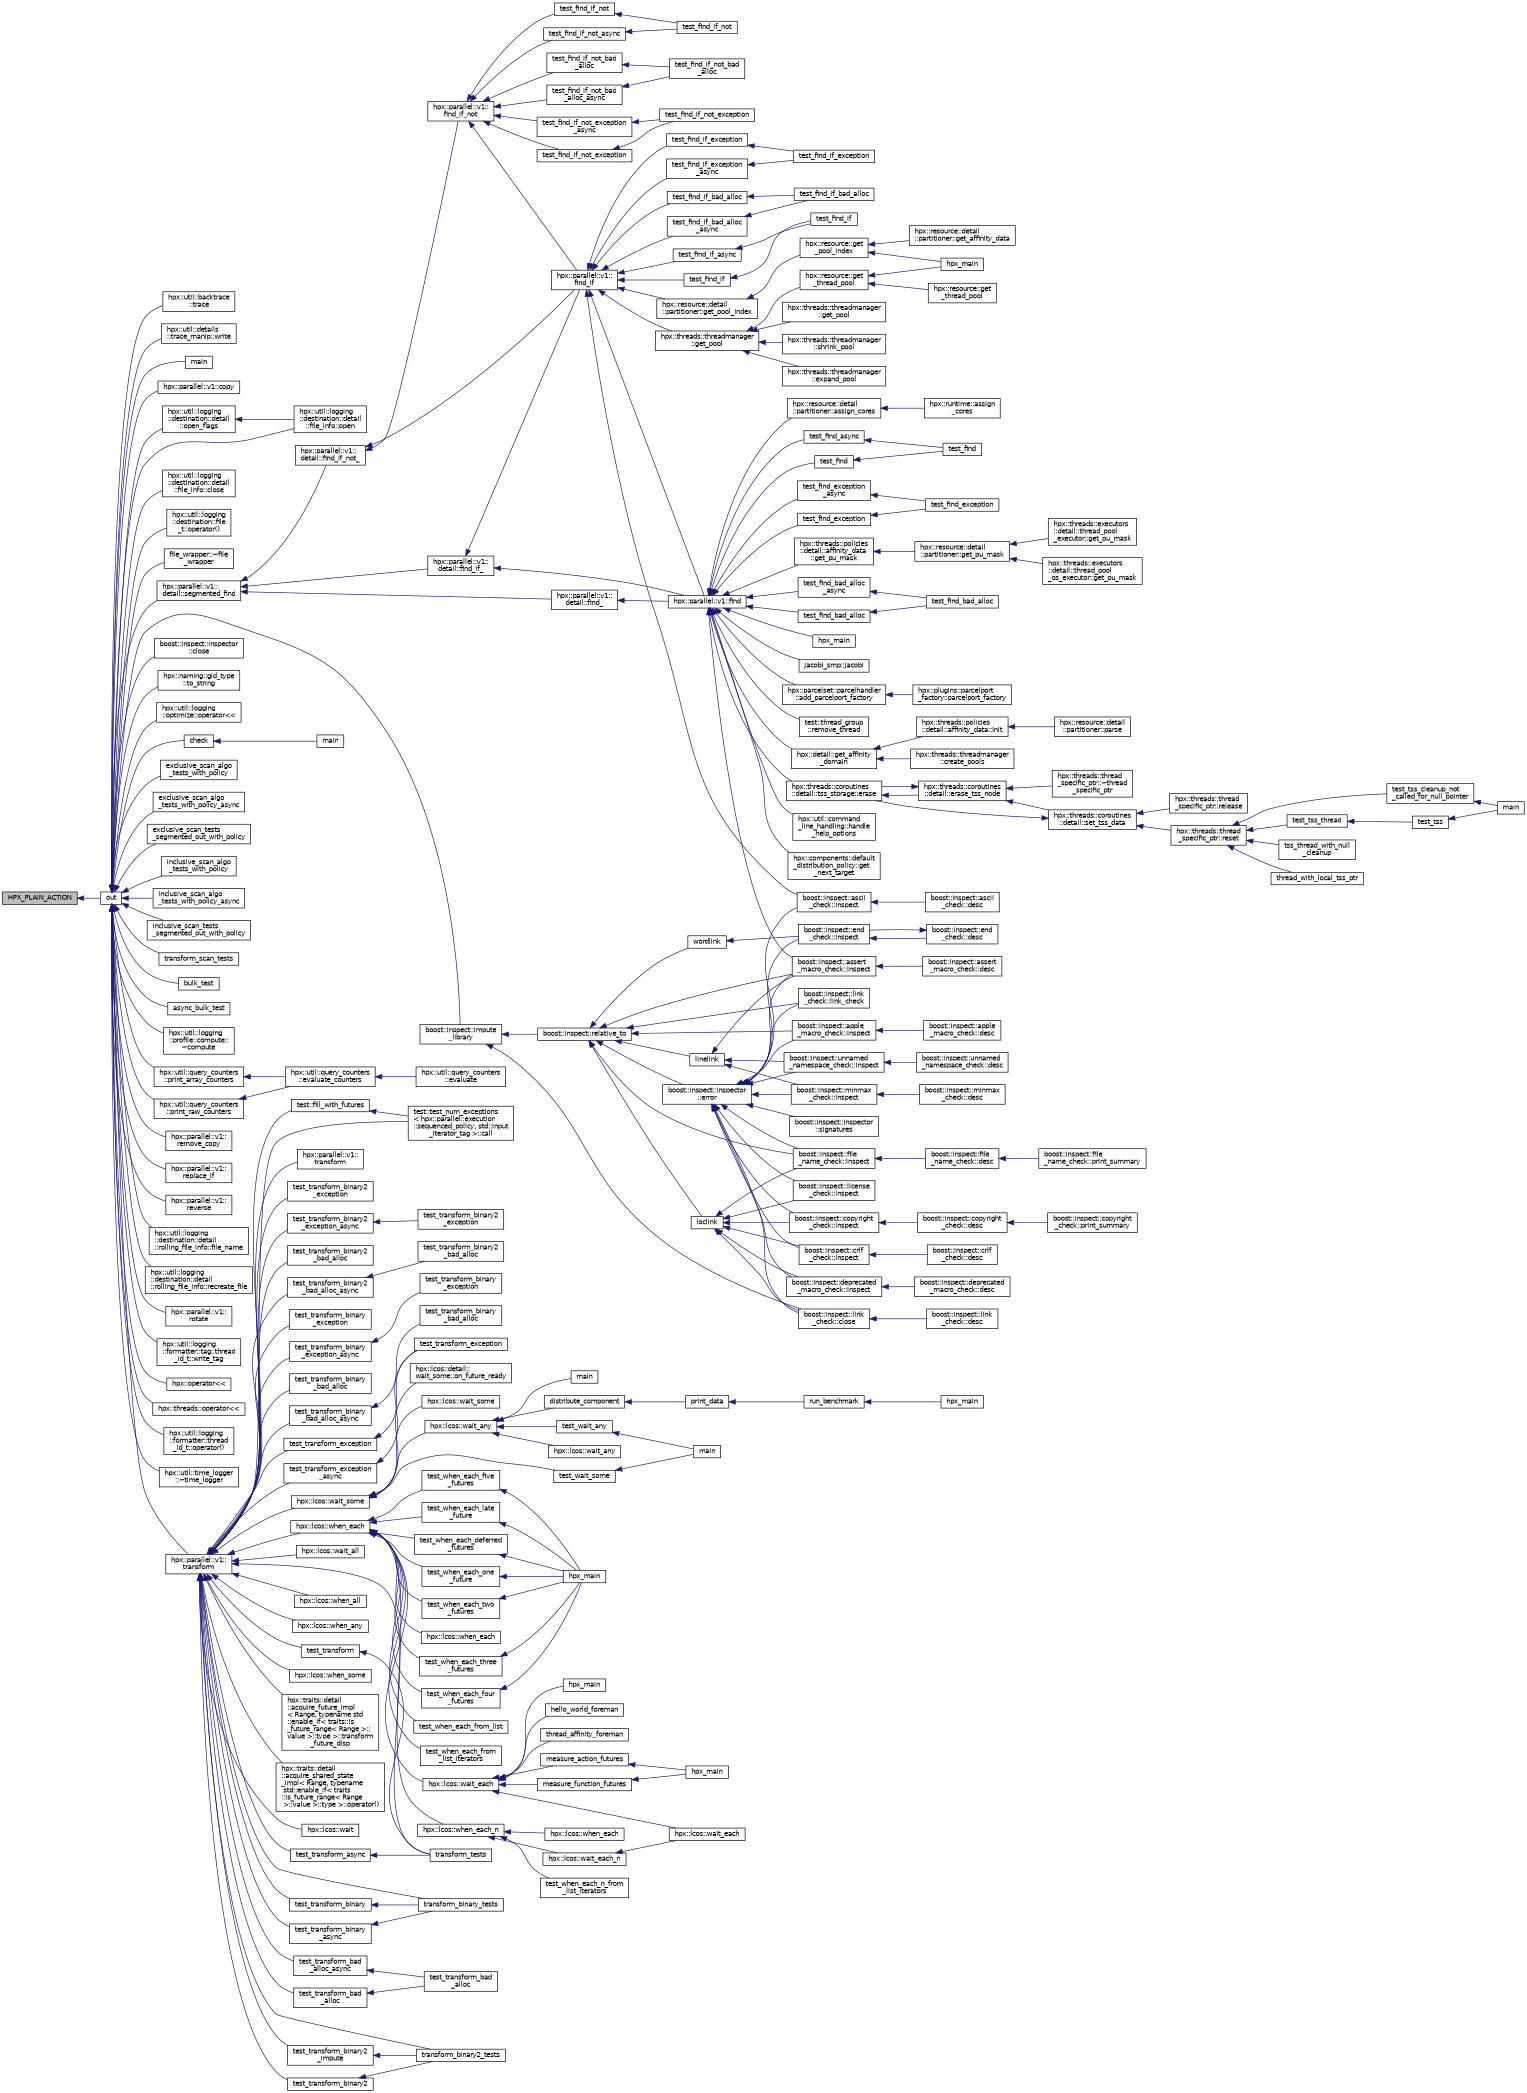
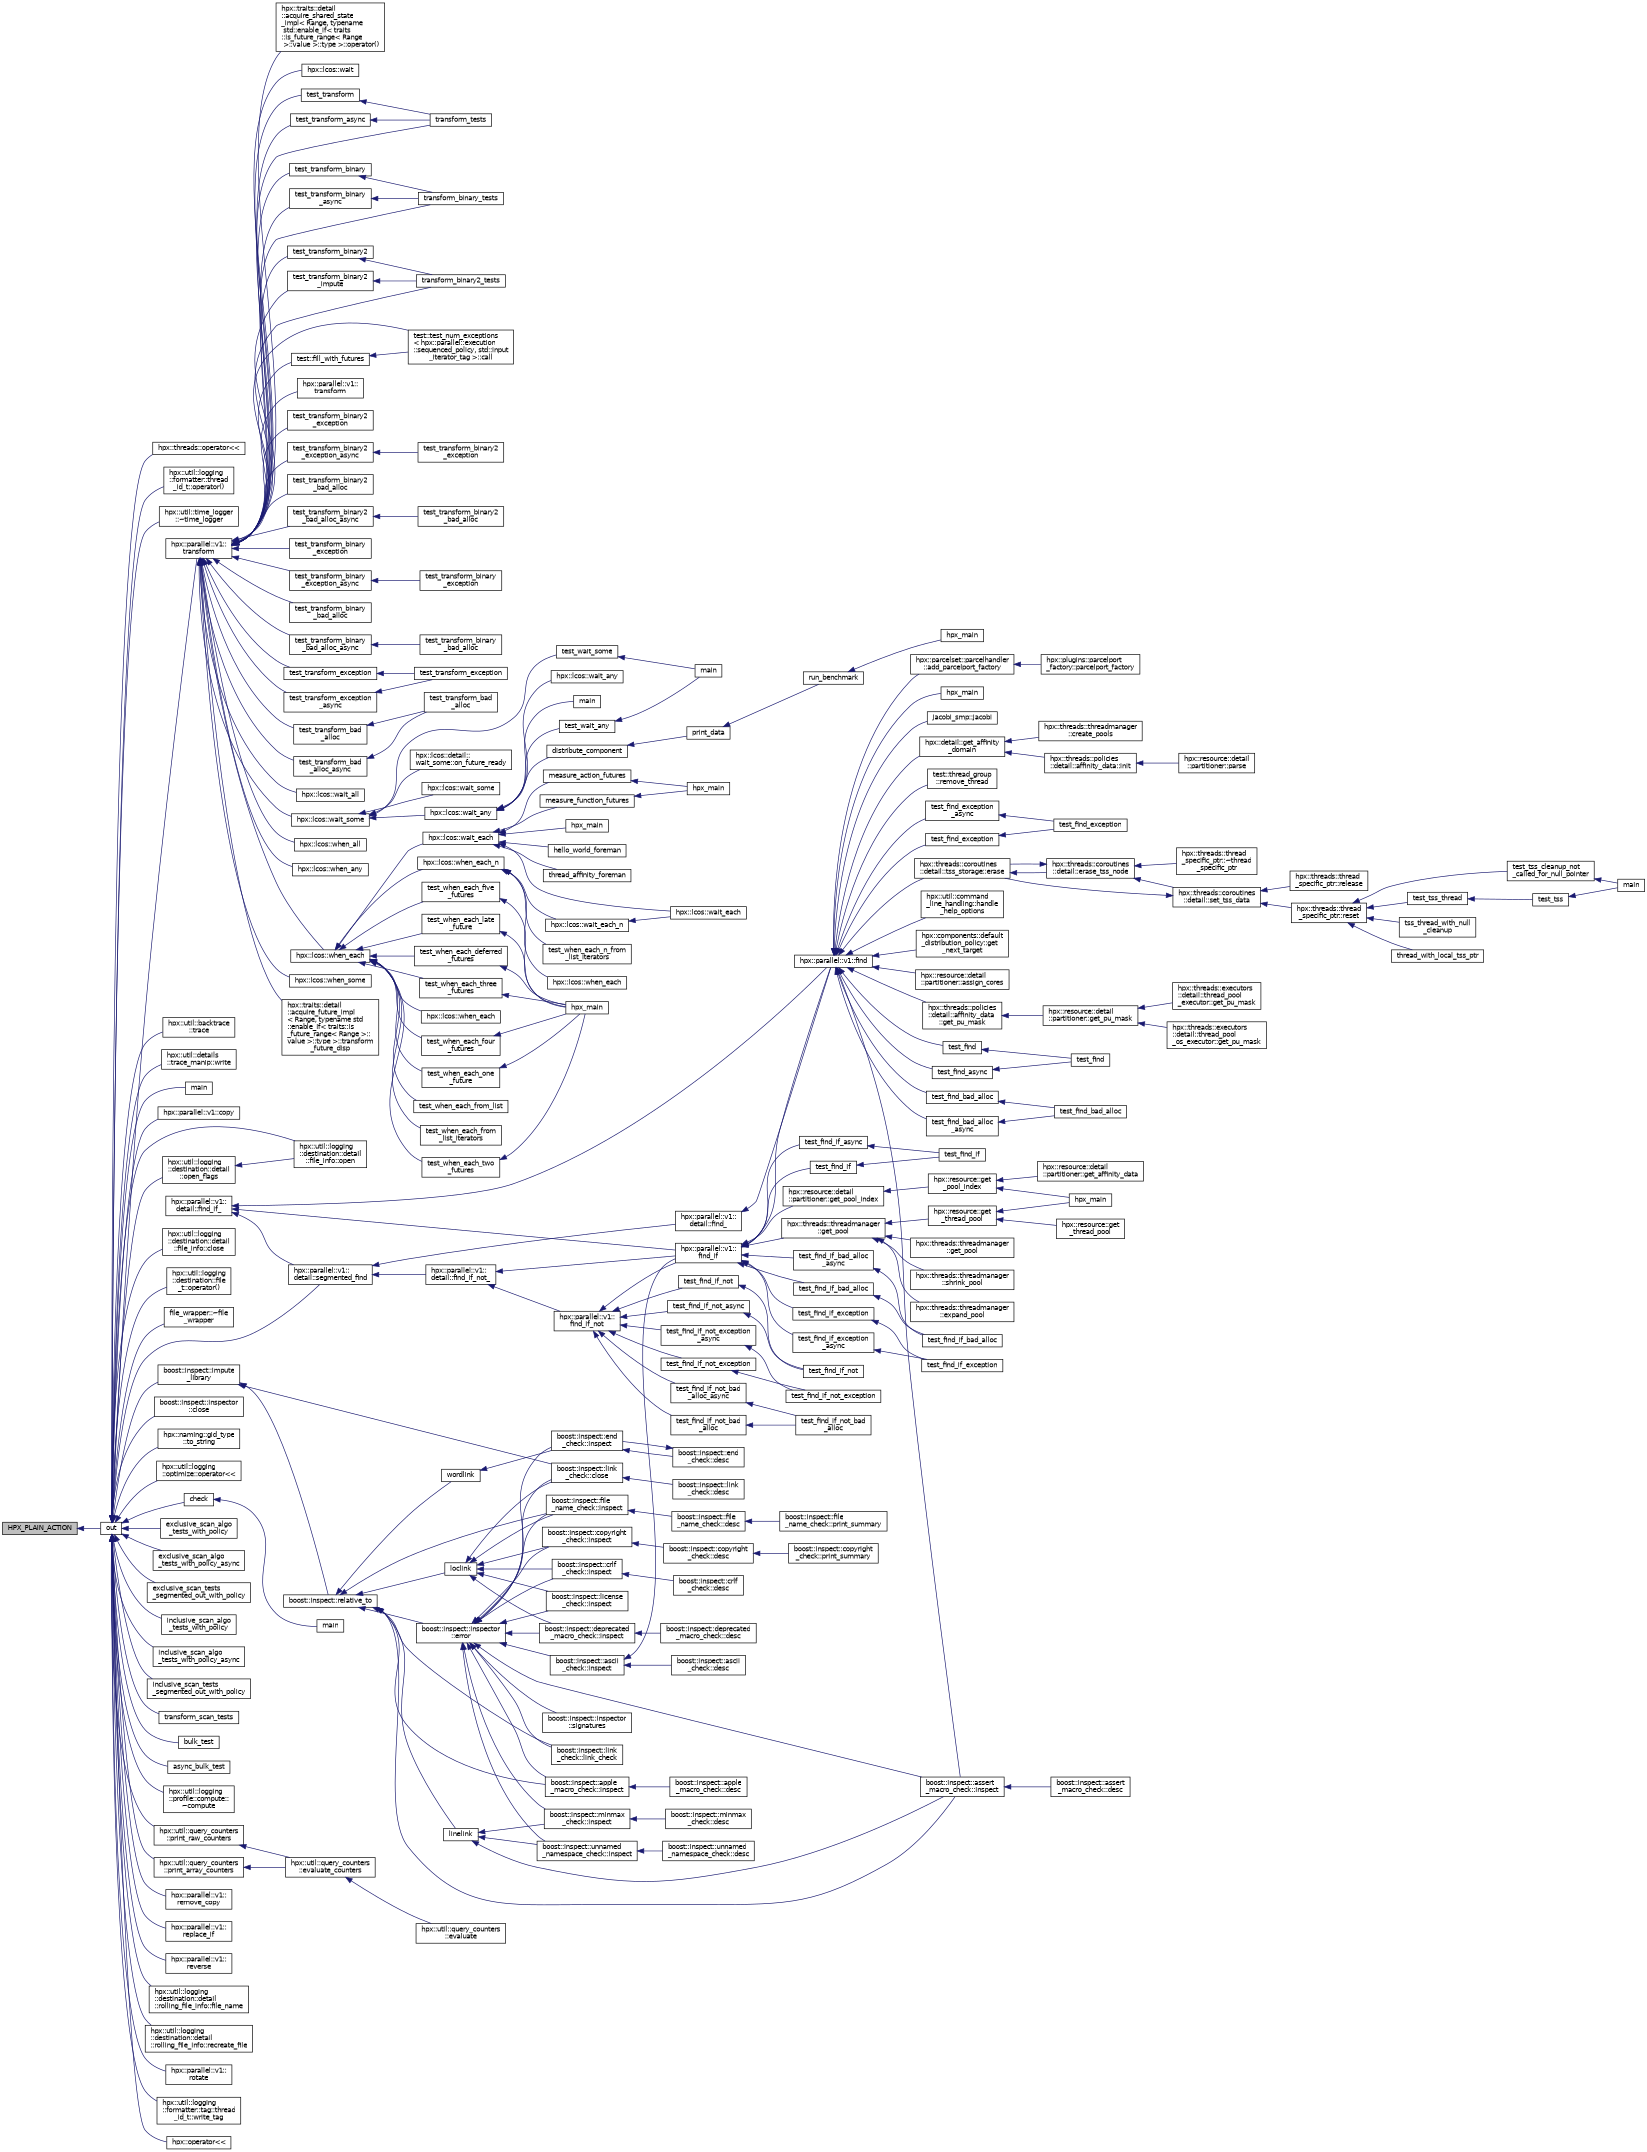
node "hpx::runtime::assign _cores": removed
edge "hpx::parallel::v1:: detail::find_if_" -> "hpx::parallel::v1:: detail::segmented_find": reversed
edge "boost::inspect::ascii _check::inspect" -> "hpx::parallel::v1:: find_if": reversed
